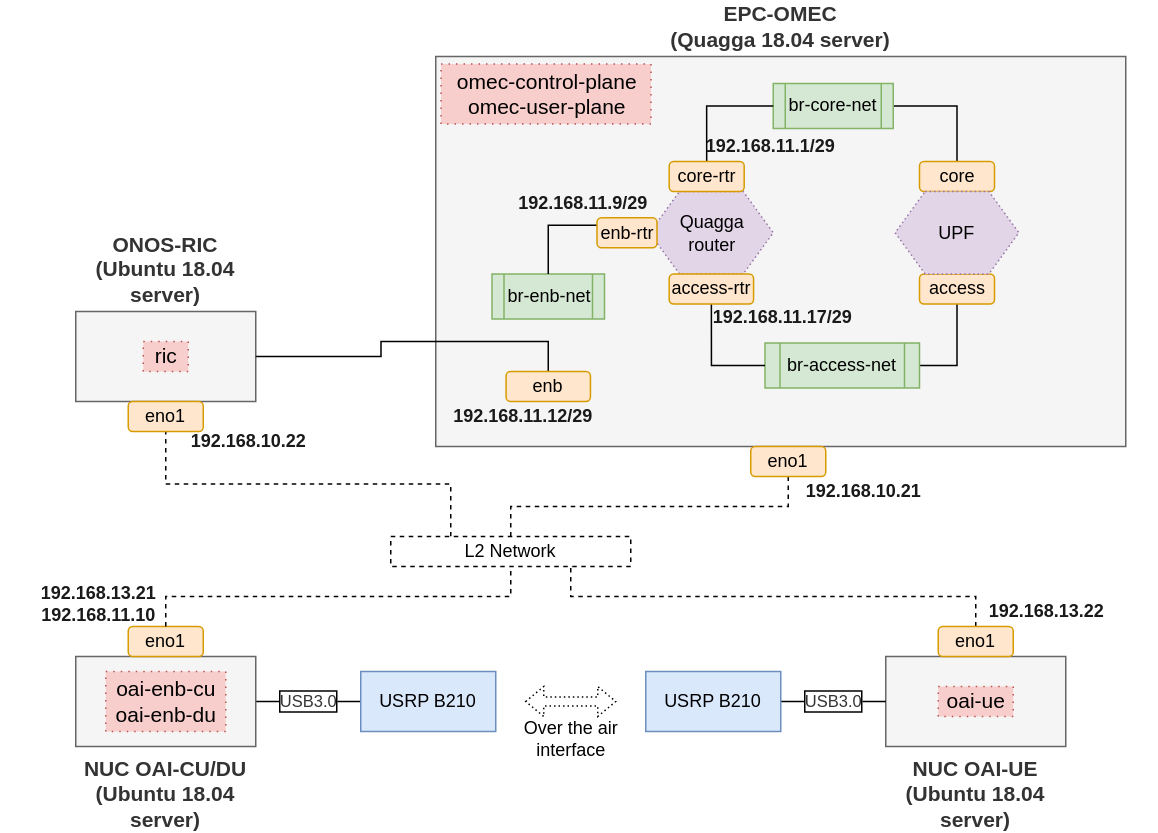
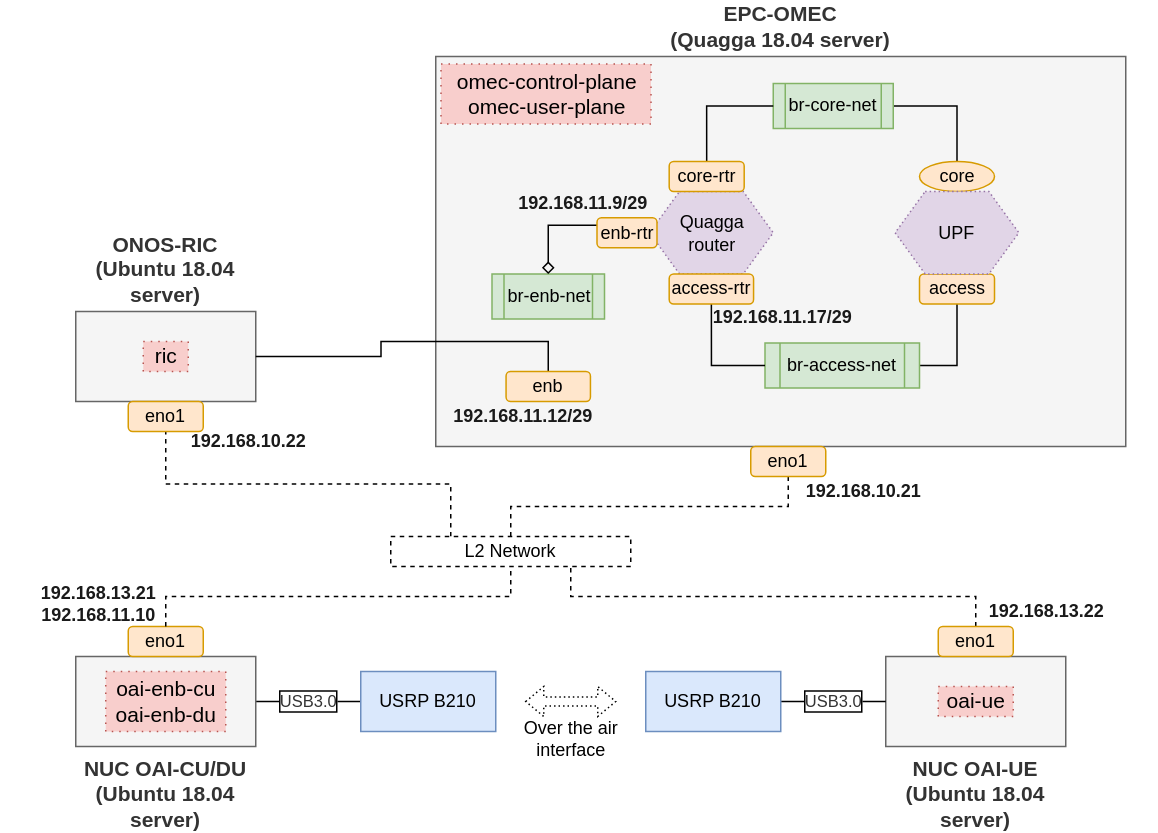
node "192.168.11.1/29": removed
node "core": shape rounded rectangle -> ellipse
edge "enb-rtr" -- "br-enb-net": arrowhead none -> diamond
